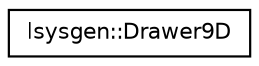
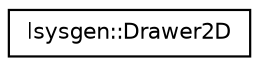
node "lsysgen::Drawer9D": label "lsysgen::Drawer9D" -> "lsysgen::Drawer2D"
